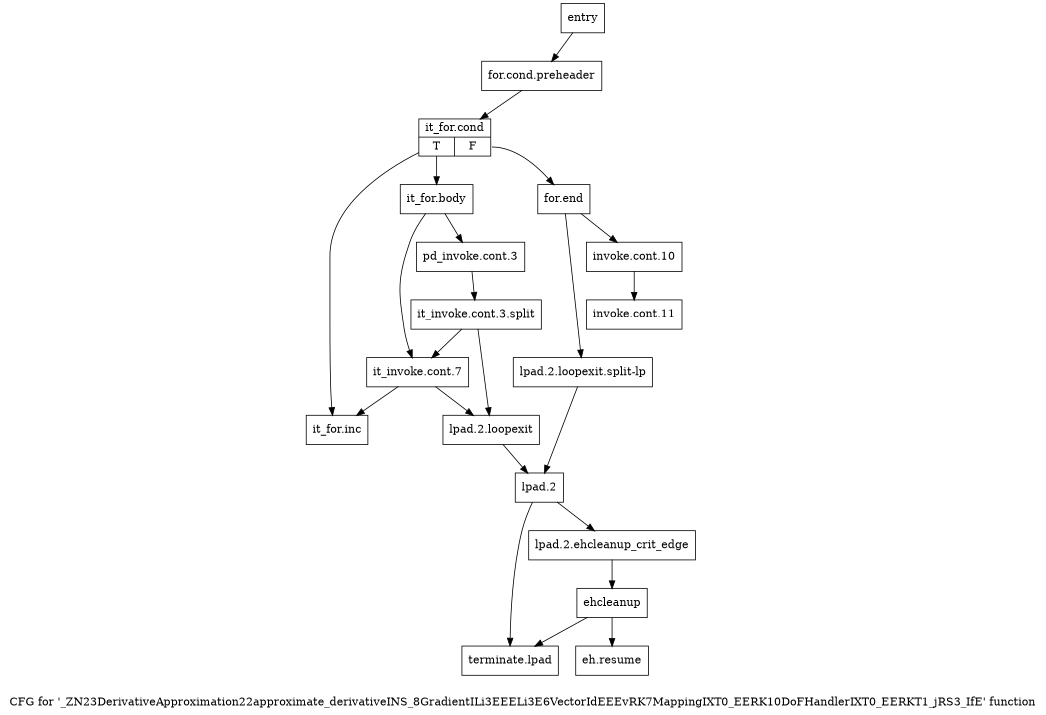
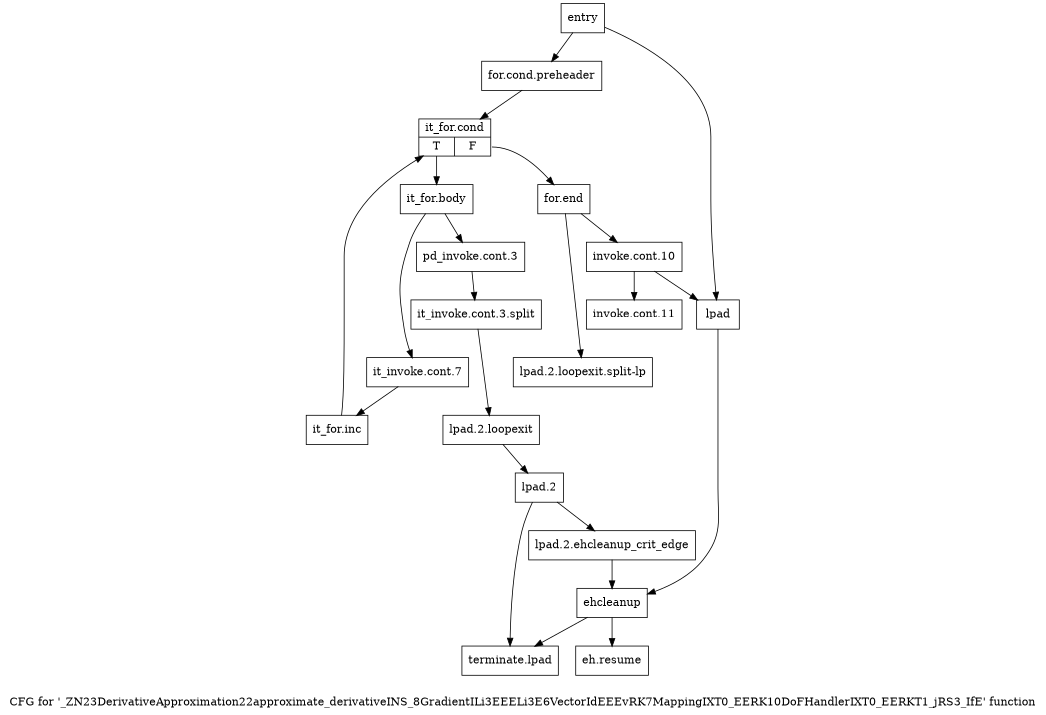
edge "it_for.cond" -> "it_for.inc": reversed
node "lpad": added
edge "it_invoke.cont.3.split" -> "it_invoke.cont.7": removed
edge "it_invoke.cont.7" -> "lpad.2.loopexit": removed
edge "lpad.2.loopexit.split-lp" -> "lpad.2": removed
